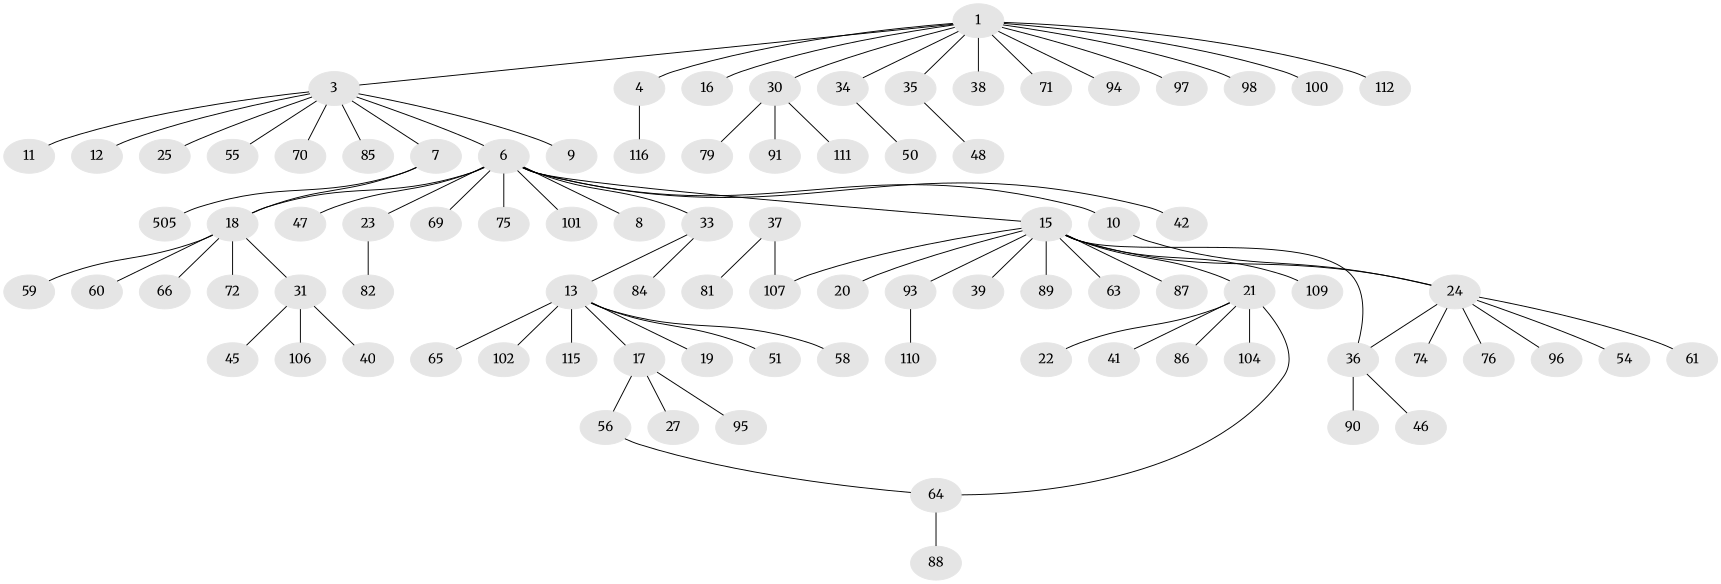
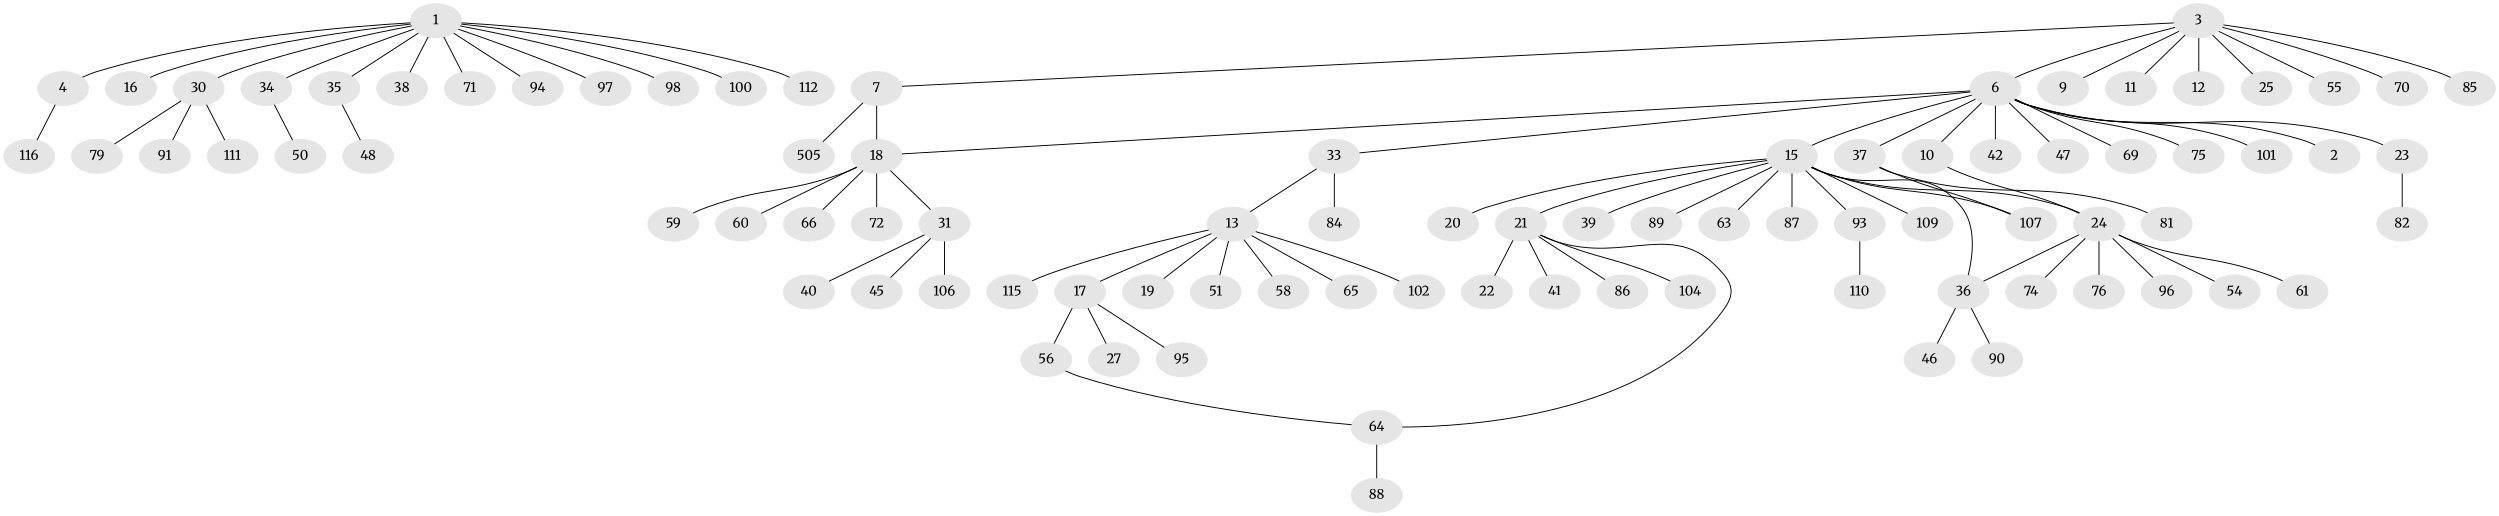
edge "1" -- "3": removed
edge "6" -- "37": added
node "8": label "8" -> "2"
